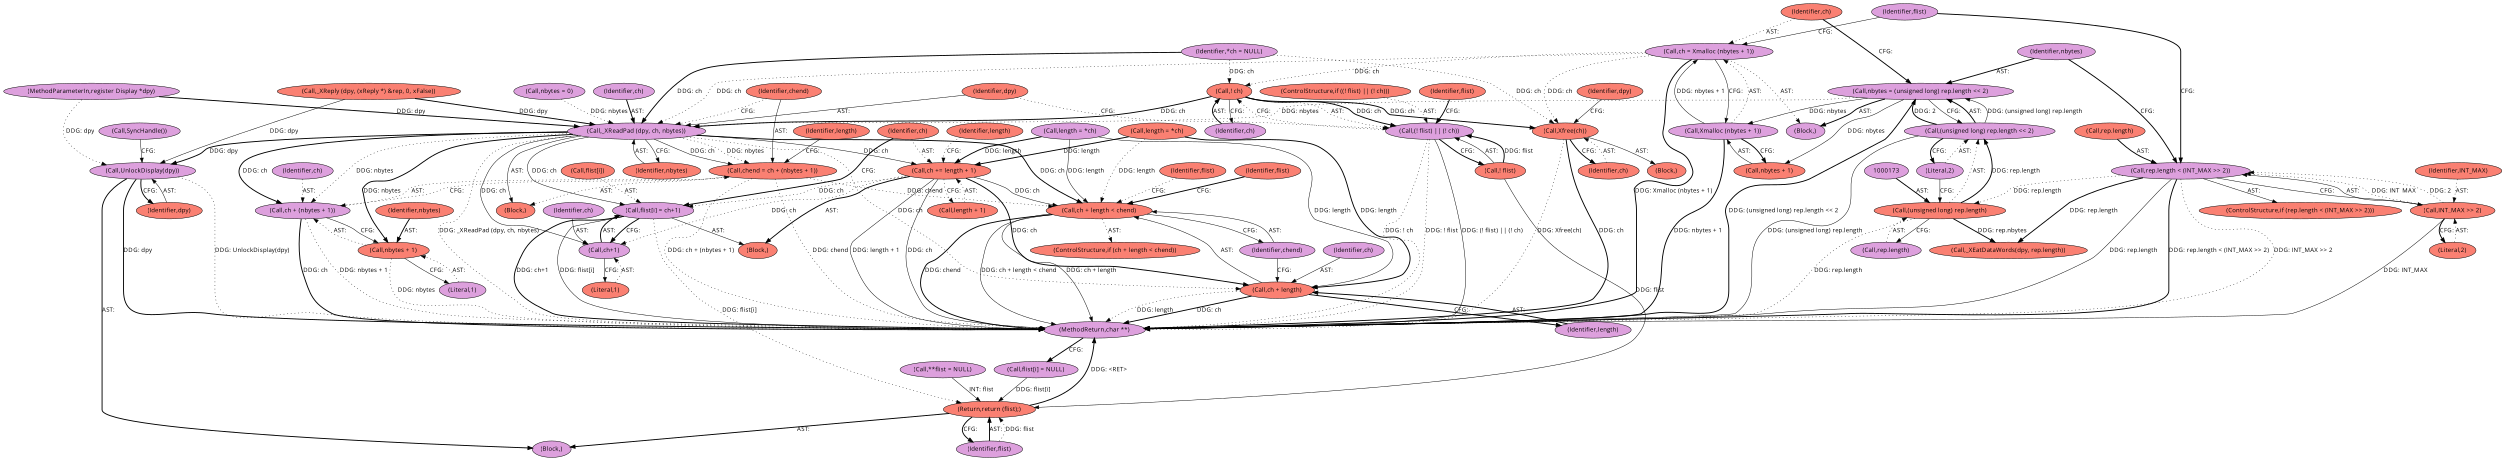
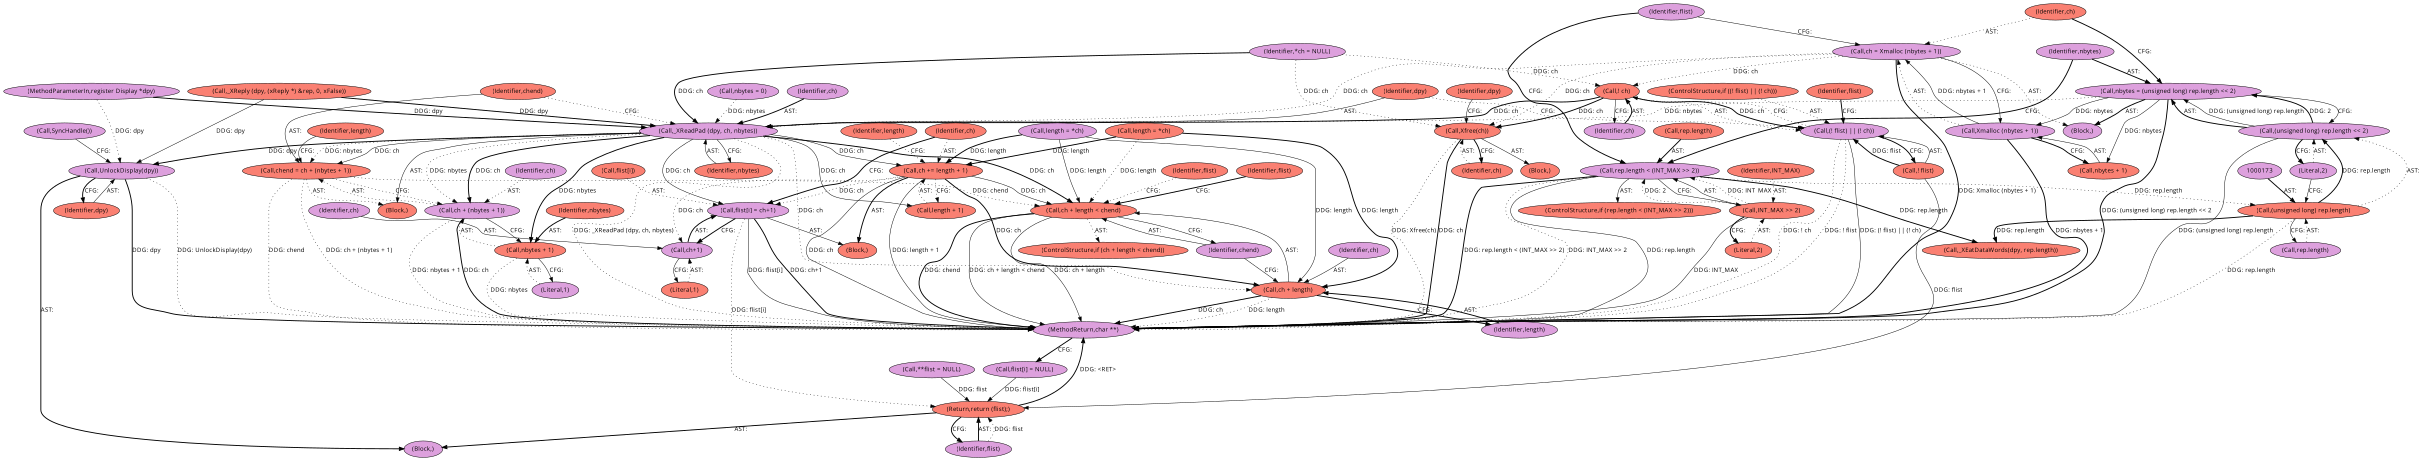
edge "(Call,_XReadPad (dpy, ch, nbytes))" -> "(Call,ch+1)": now "(Call,_XReadPad (dpy, ch, nbytes))" -> "(Call,length + 1)"
edge "(Call,(unsigned long) rep.length)" -> "(Call,_XEatDataWords(dpy, rep.length))": label "DDG: rep.nbytes" -> "DDG: rep.length"
edge "(Call,**flist = NULL)" -> "(Return,return (flist);)": label "INT: flist" -> "DDG: flist"
